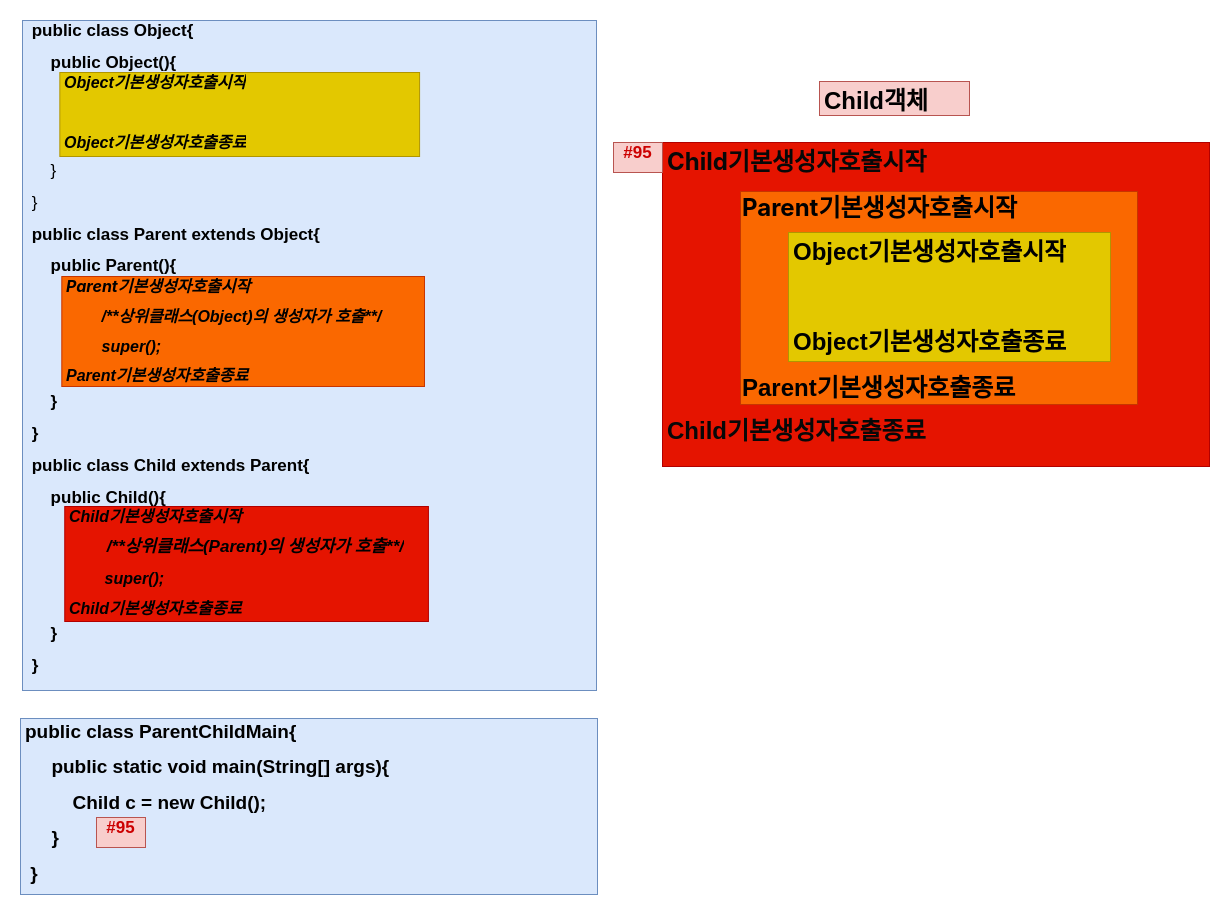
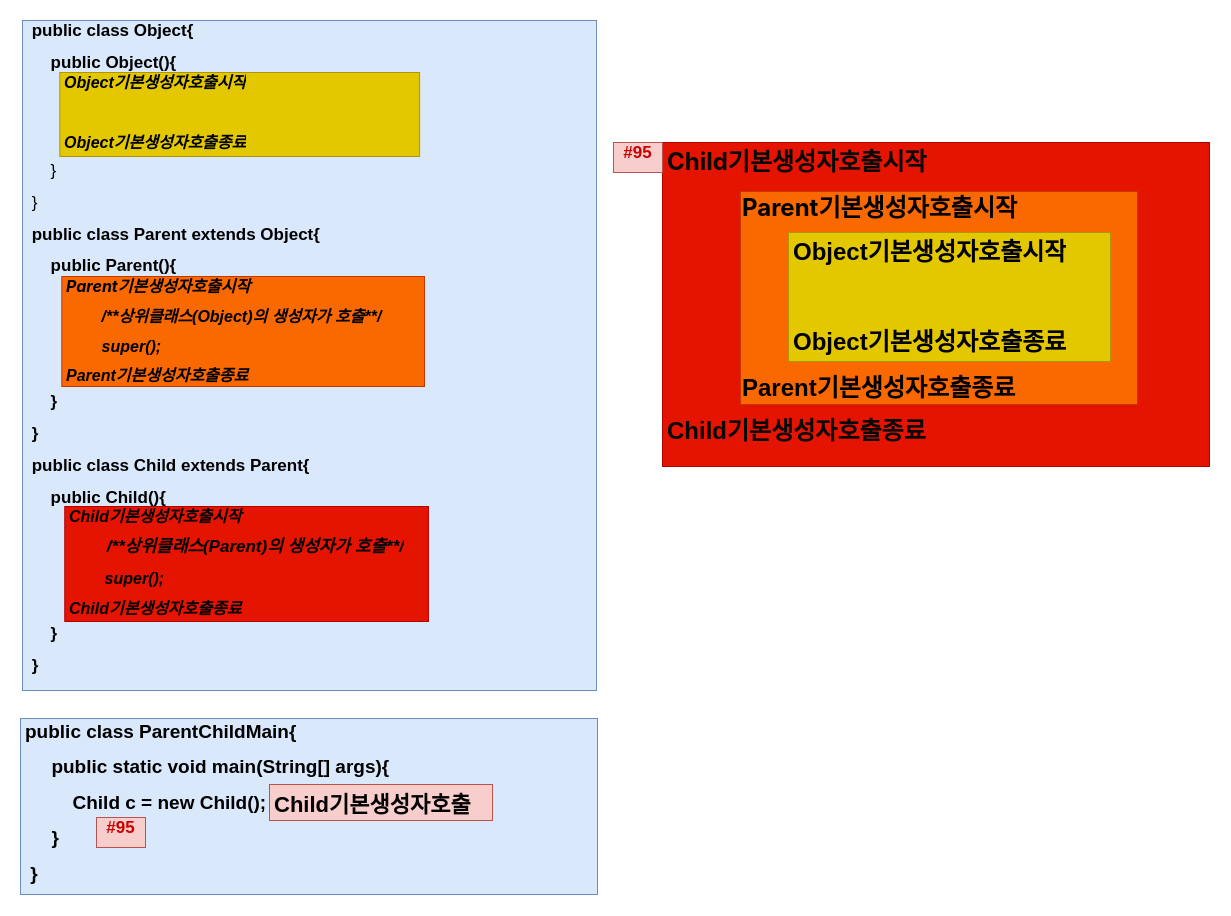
node "Child객체": removed
node "Child기본생성자호출": added
